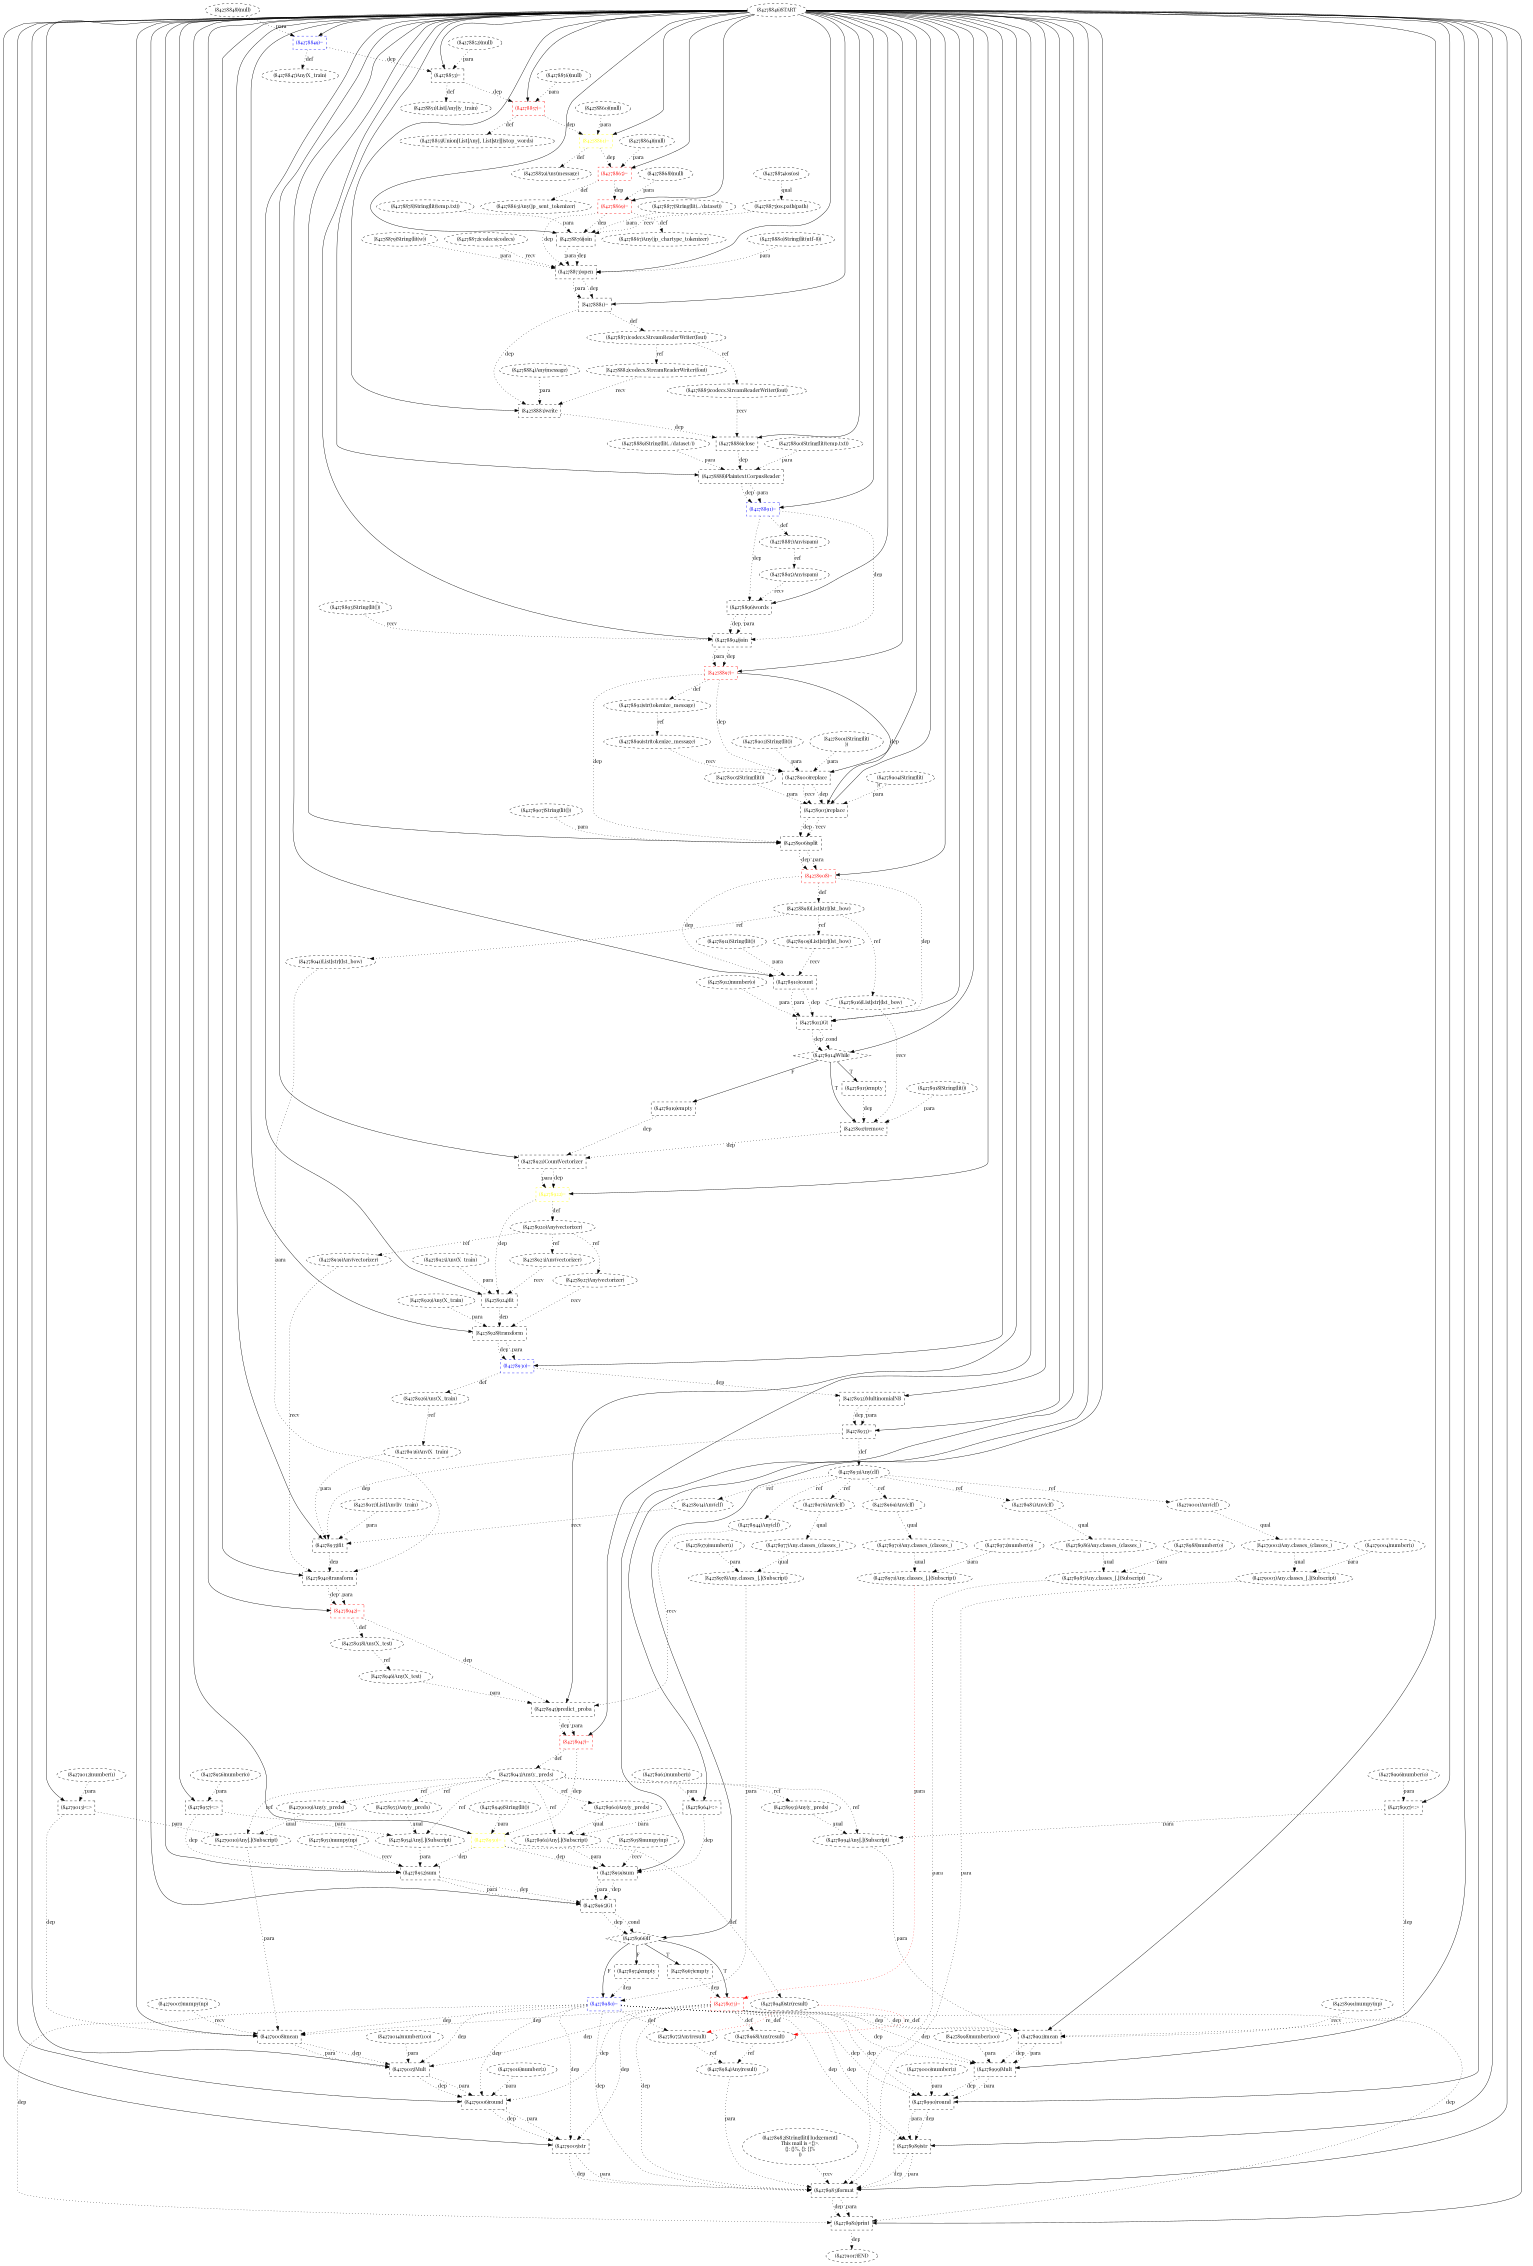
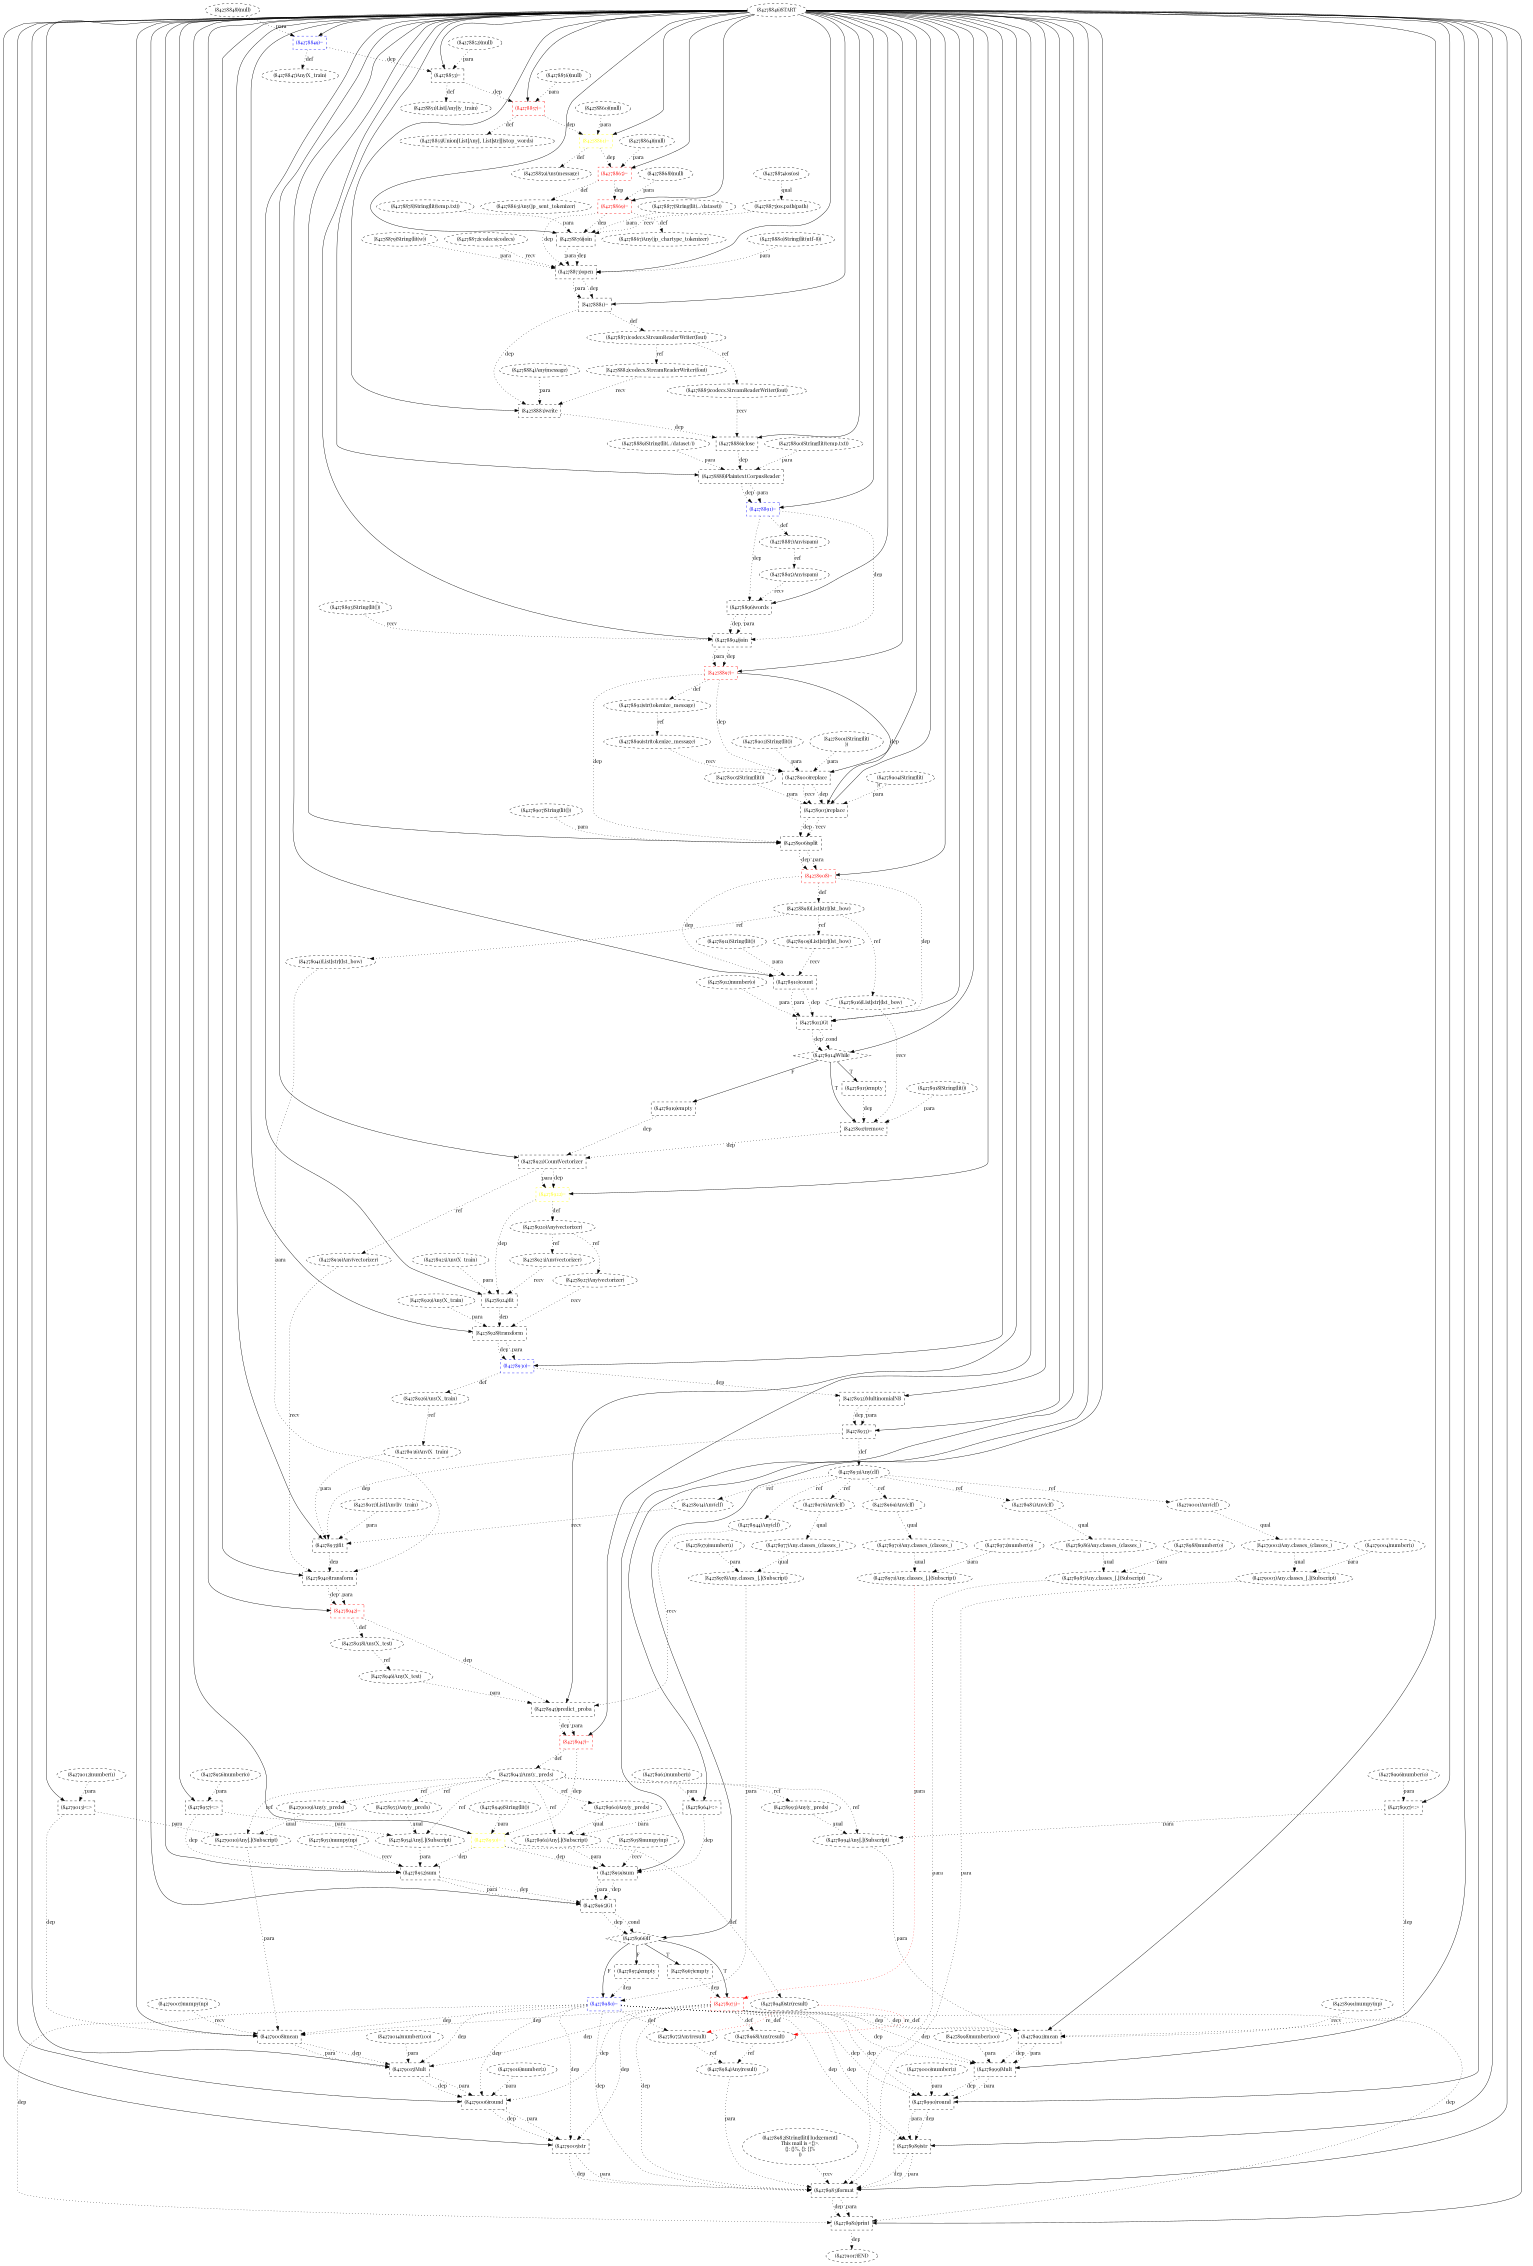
edge "(84278920)Any(vectorizer)" -> "(84278939)Any(vectorizer)": now "(84278921)CountVectorizer" -> "(84278939)Any(vectorizer)"
